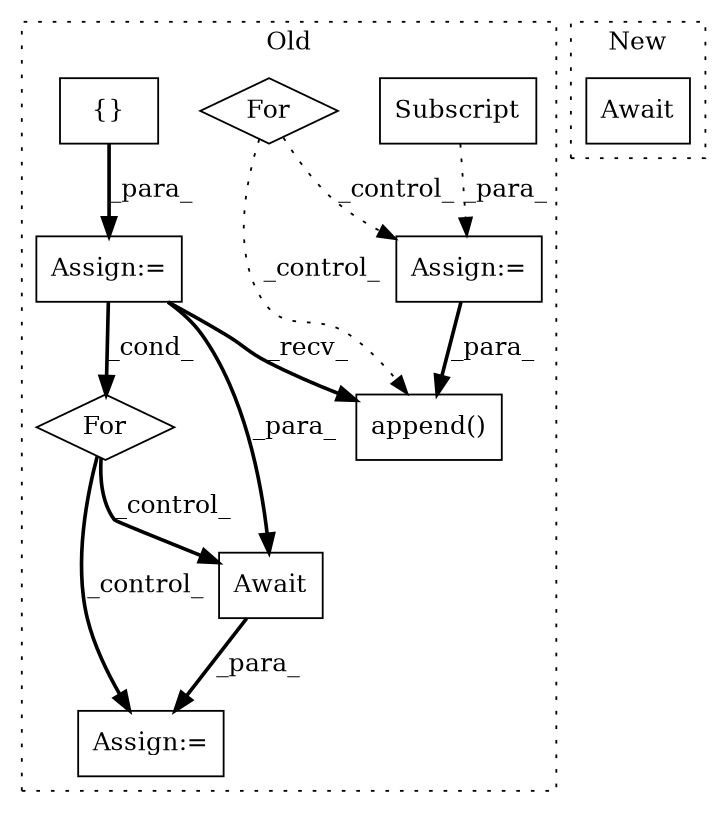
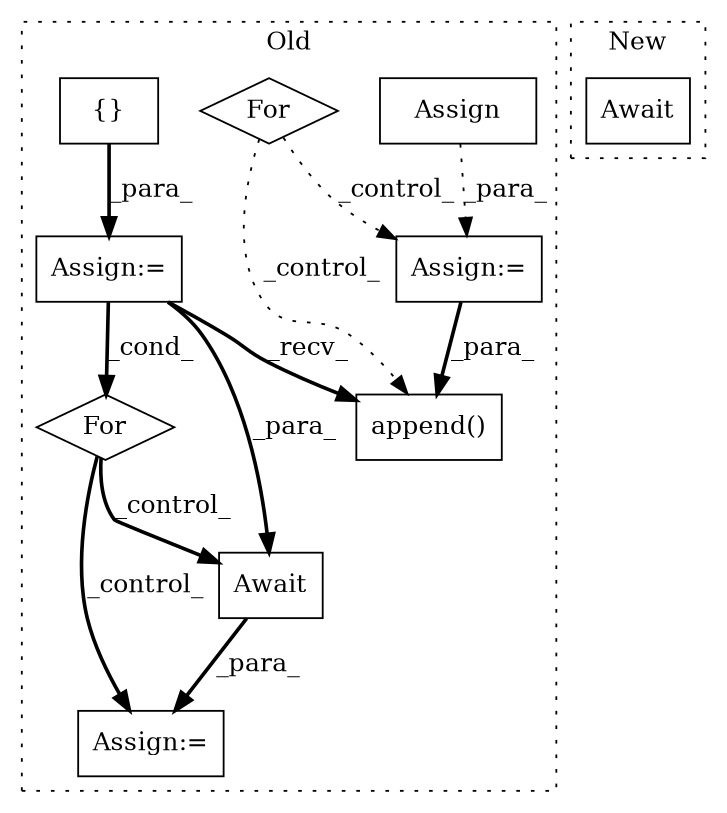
node "Subscript": label "Subscript" -> "Assign"
